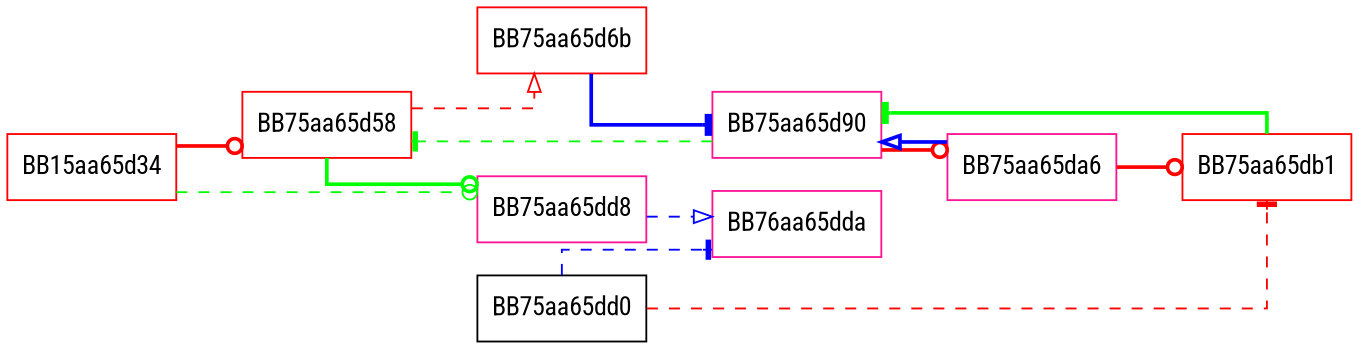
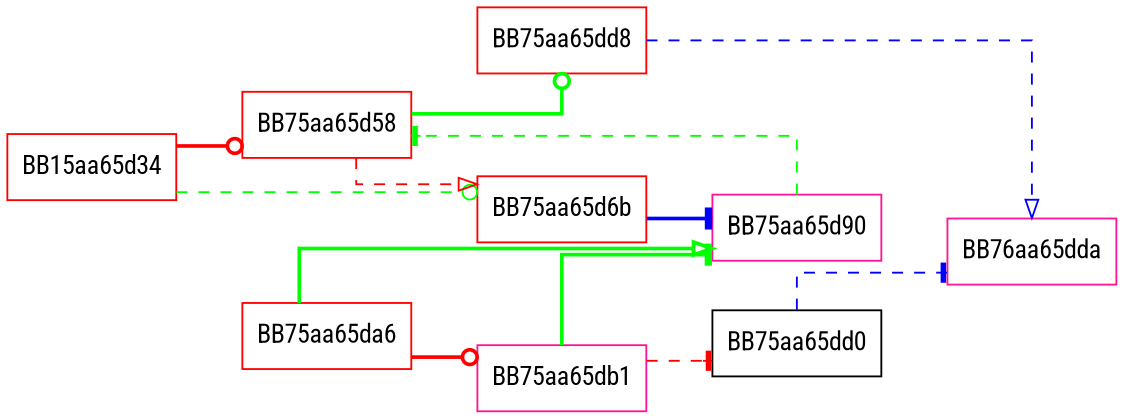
edge "BB75aa65da6" -> "BB75aa65d90": color blue -> green
edge "BB75aa65d90" -> "BB75aa65da6": removed
node "BB75aa65da6": color deeppink -> red
node "BB75aa65db1": color red -> deeppink
edge "BB15aa65d34" -> "BB75aa65dd8": now "BB15aa65d34" -> "BB75aa65d6b"
node "BB75aa65dd8": color deeppink -> red
edge "BB75aa65dd0" -> "BB75aa65db1": reversed
